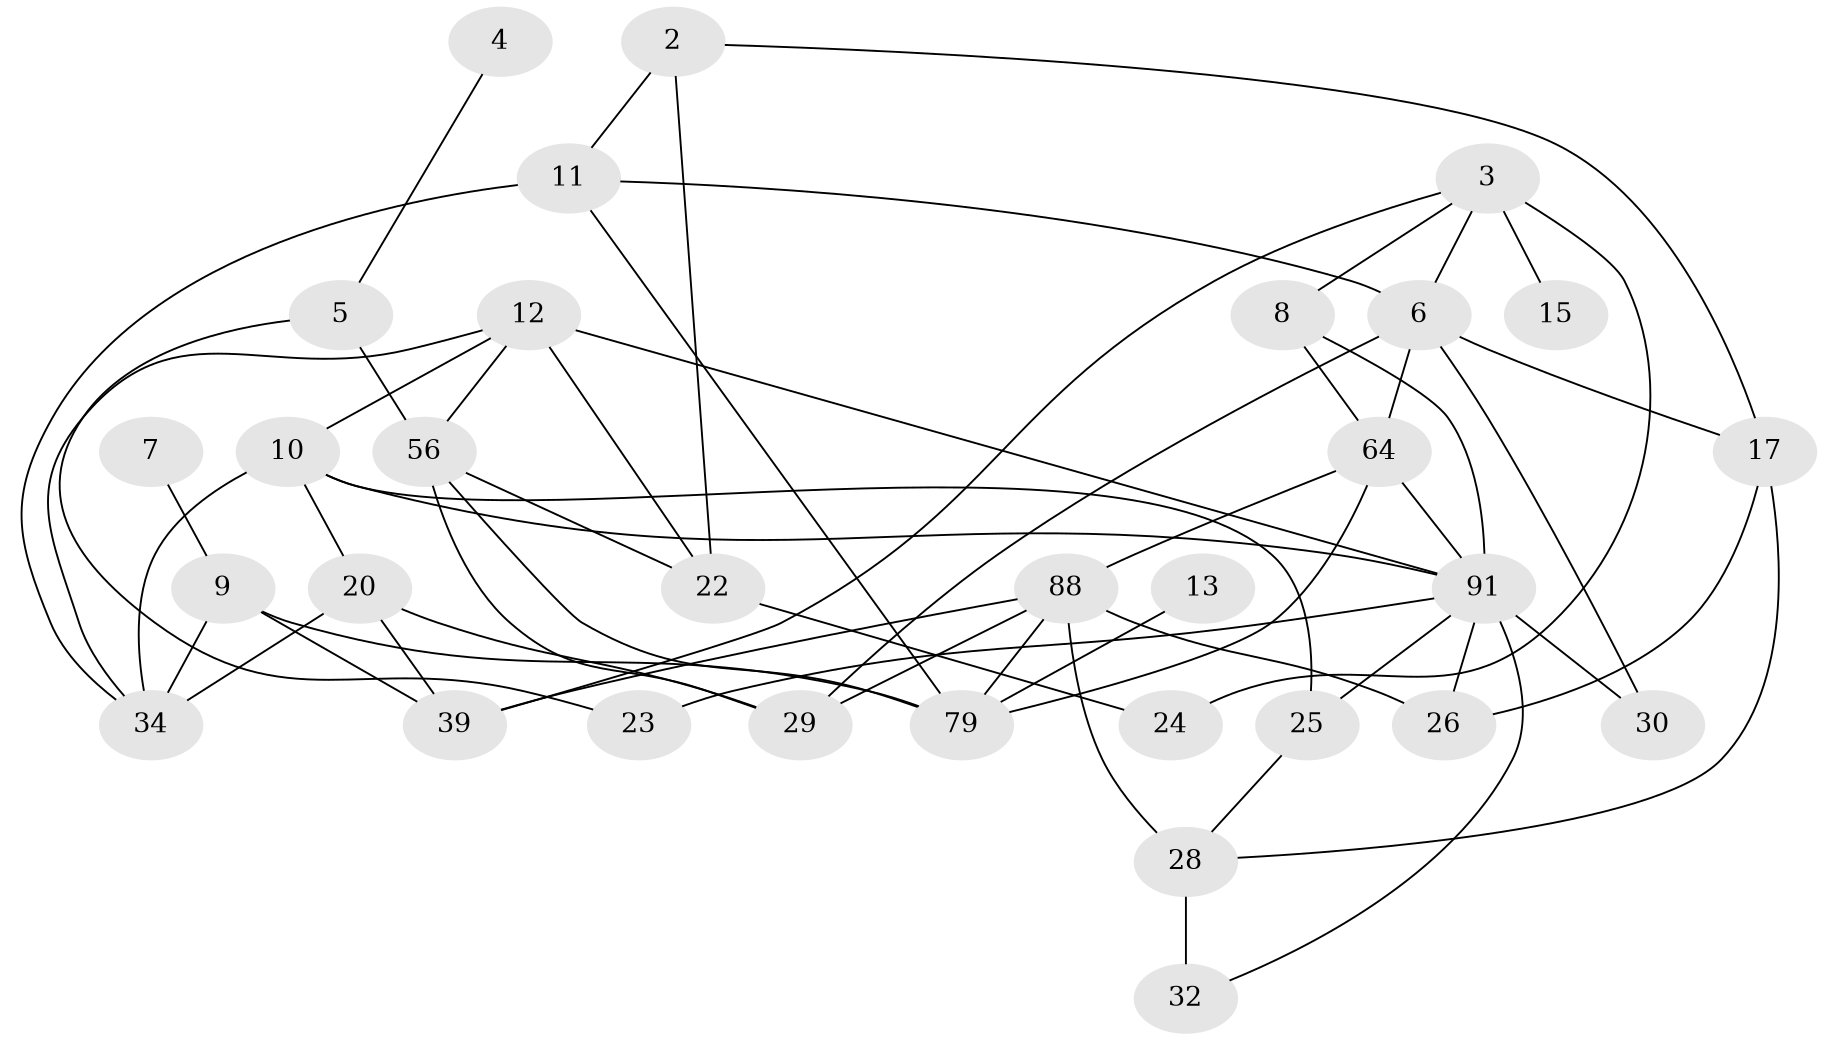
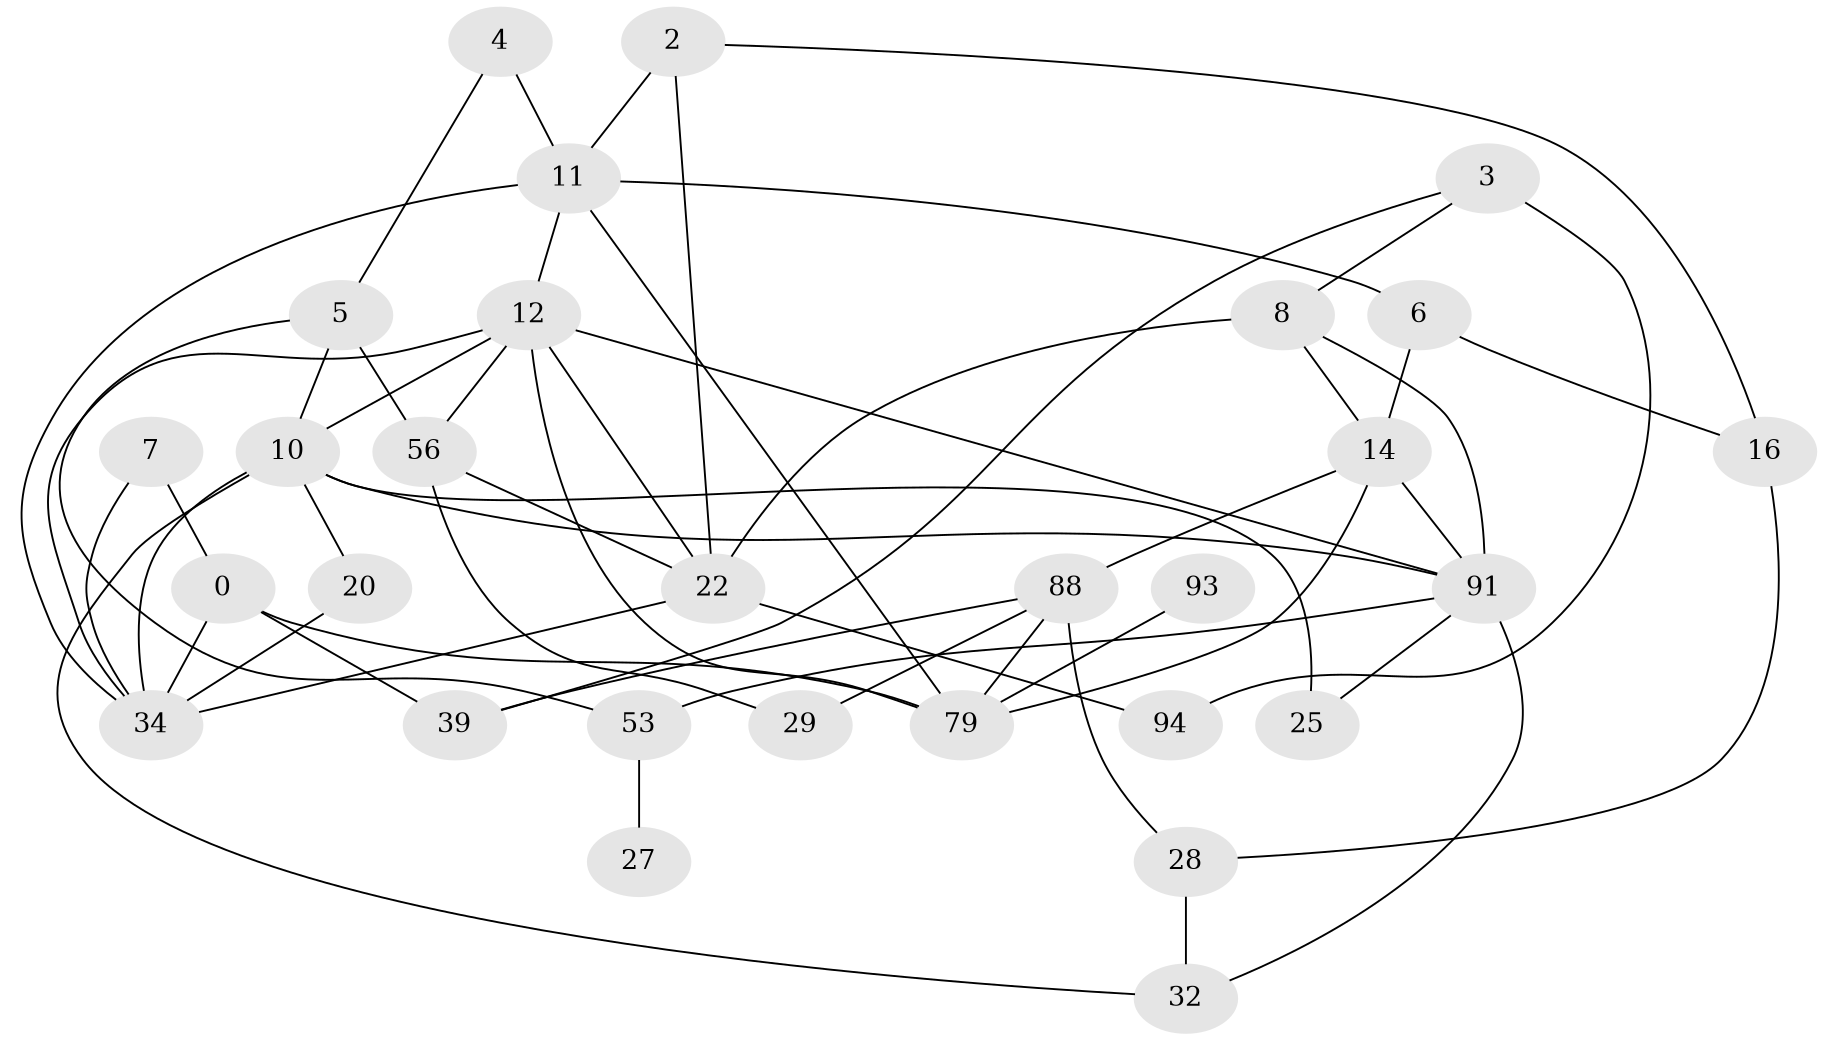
edge "4" -- "11": added
edge "11" -- "12": added
edge "3" -- "6": removed
node "15": removed
edge "8" -- "22": added
edge "5" -- "10": added
node "64": label "64" -> "14"
node "17": label "17" -> "16"
edge "6" -- "29": removed
edge "7" -- "34": added
node "9": label "9" -> "0"
node "13": label "13" -> "93"
edge "20" -- "29": removed
edge "56" -- "79": now "12" -- "79"
edge "20" -- "39": removed
edge "22" -- "34": added
node "23": label "23" -> "53"
node "24": label "24" -> "94"
node "26": removed
node "30": removed
edge "25" -- "28": removed
node "27": added
edge "10" -- "32": added
